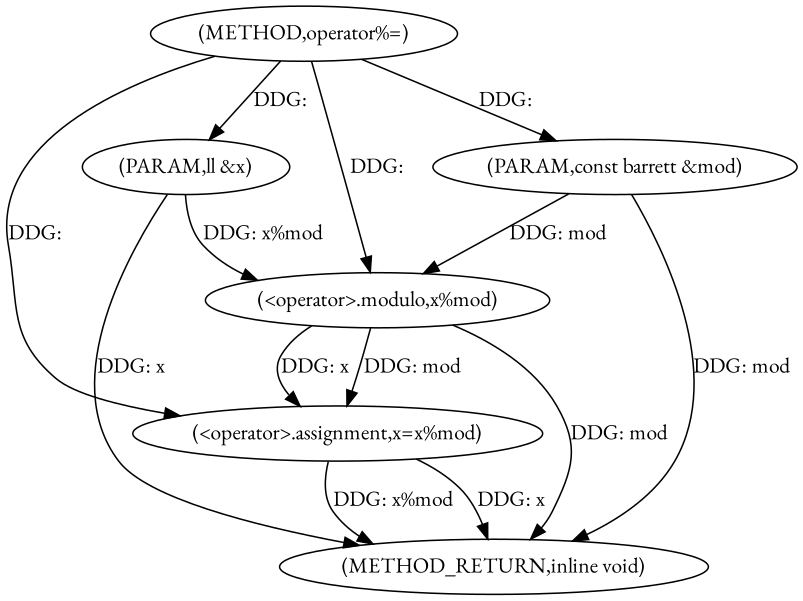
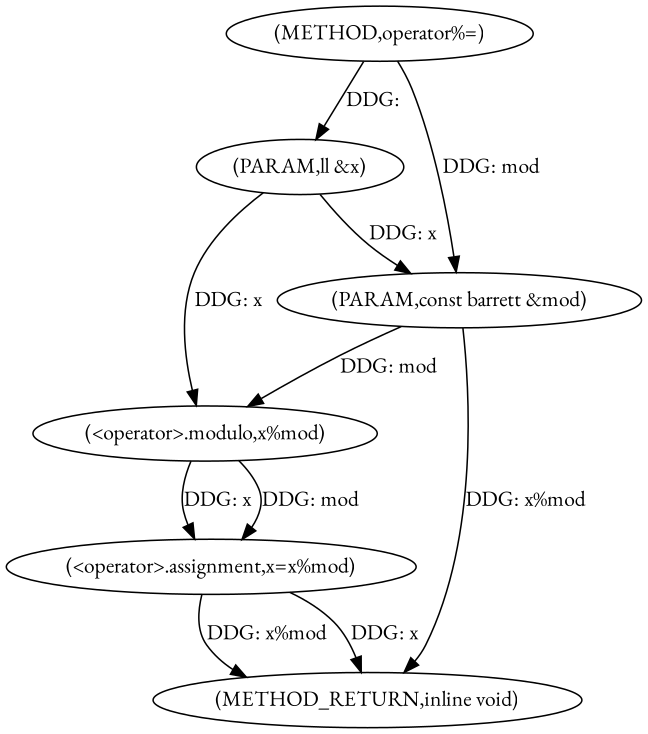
edge "(METHOD,operator%=)" -> "(PARAM,const barrett &mod)": label "DDG: " -> "DDG: mod"
edge "(METHOD,operator%=)" -> "(<operator>.modulo,x%mod)": removed, label "DDG:"
edge "(METHOD,operator%=)" -> "(<operator>.assignment,x=x%mod)": removed, label "DDG:"
edge "(PARAM,ll &x)" -> "(<operator>.modulo,x%mod)": label "DDG: x%mod" -> "DDG: x"
edge "(PARAM,const barrett &mod)" -> "(METHOD_RETURN,inline void)": label "DDG: mod" -> "DDG: x%mod"
edge "(<operator>.modulo,x%mod)" -> "(METHOD_RETURN,inline void)": removed, label "DDG: mod"
edge "(PARAM,ll &x)" -> "(METHOD_RETURN,inline void)": now "(PARAM,ll &x)" -> "(PARAM,const barrett &mod)"
